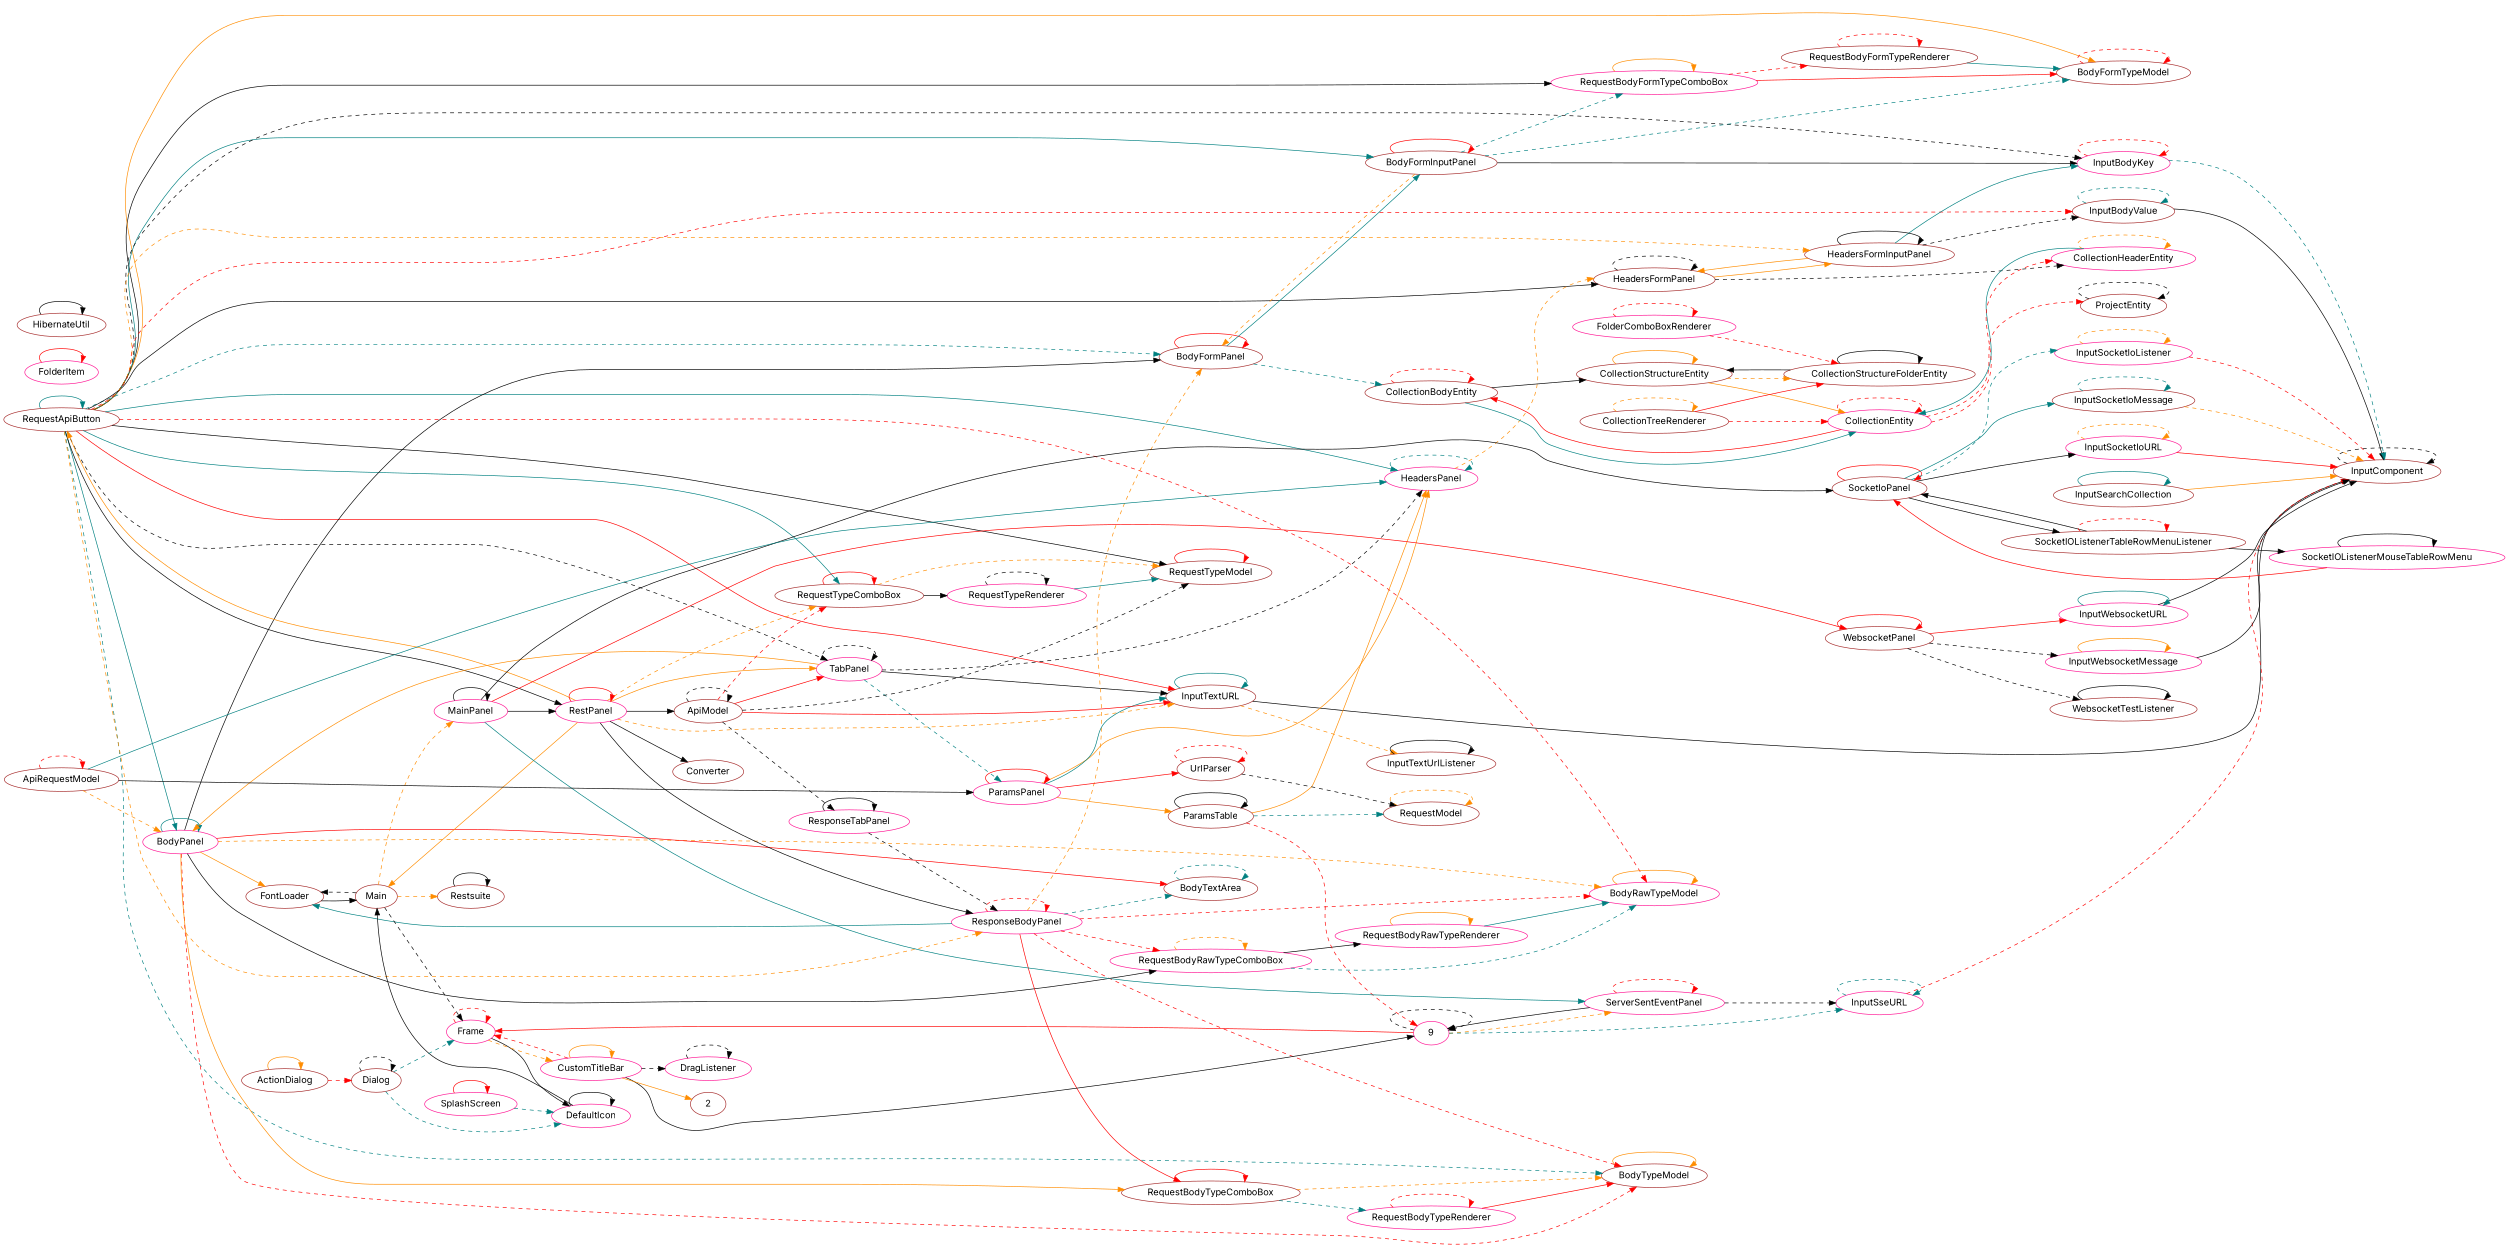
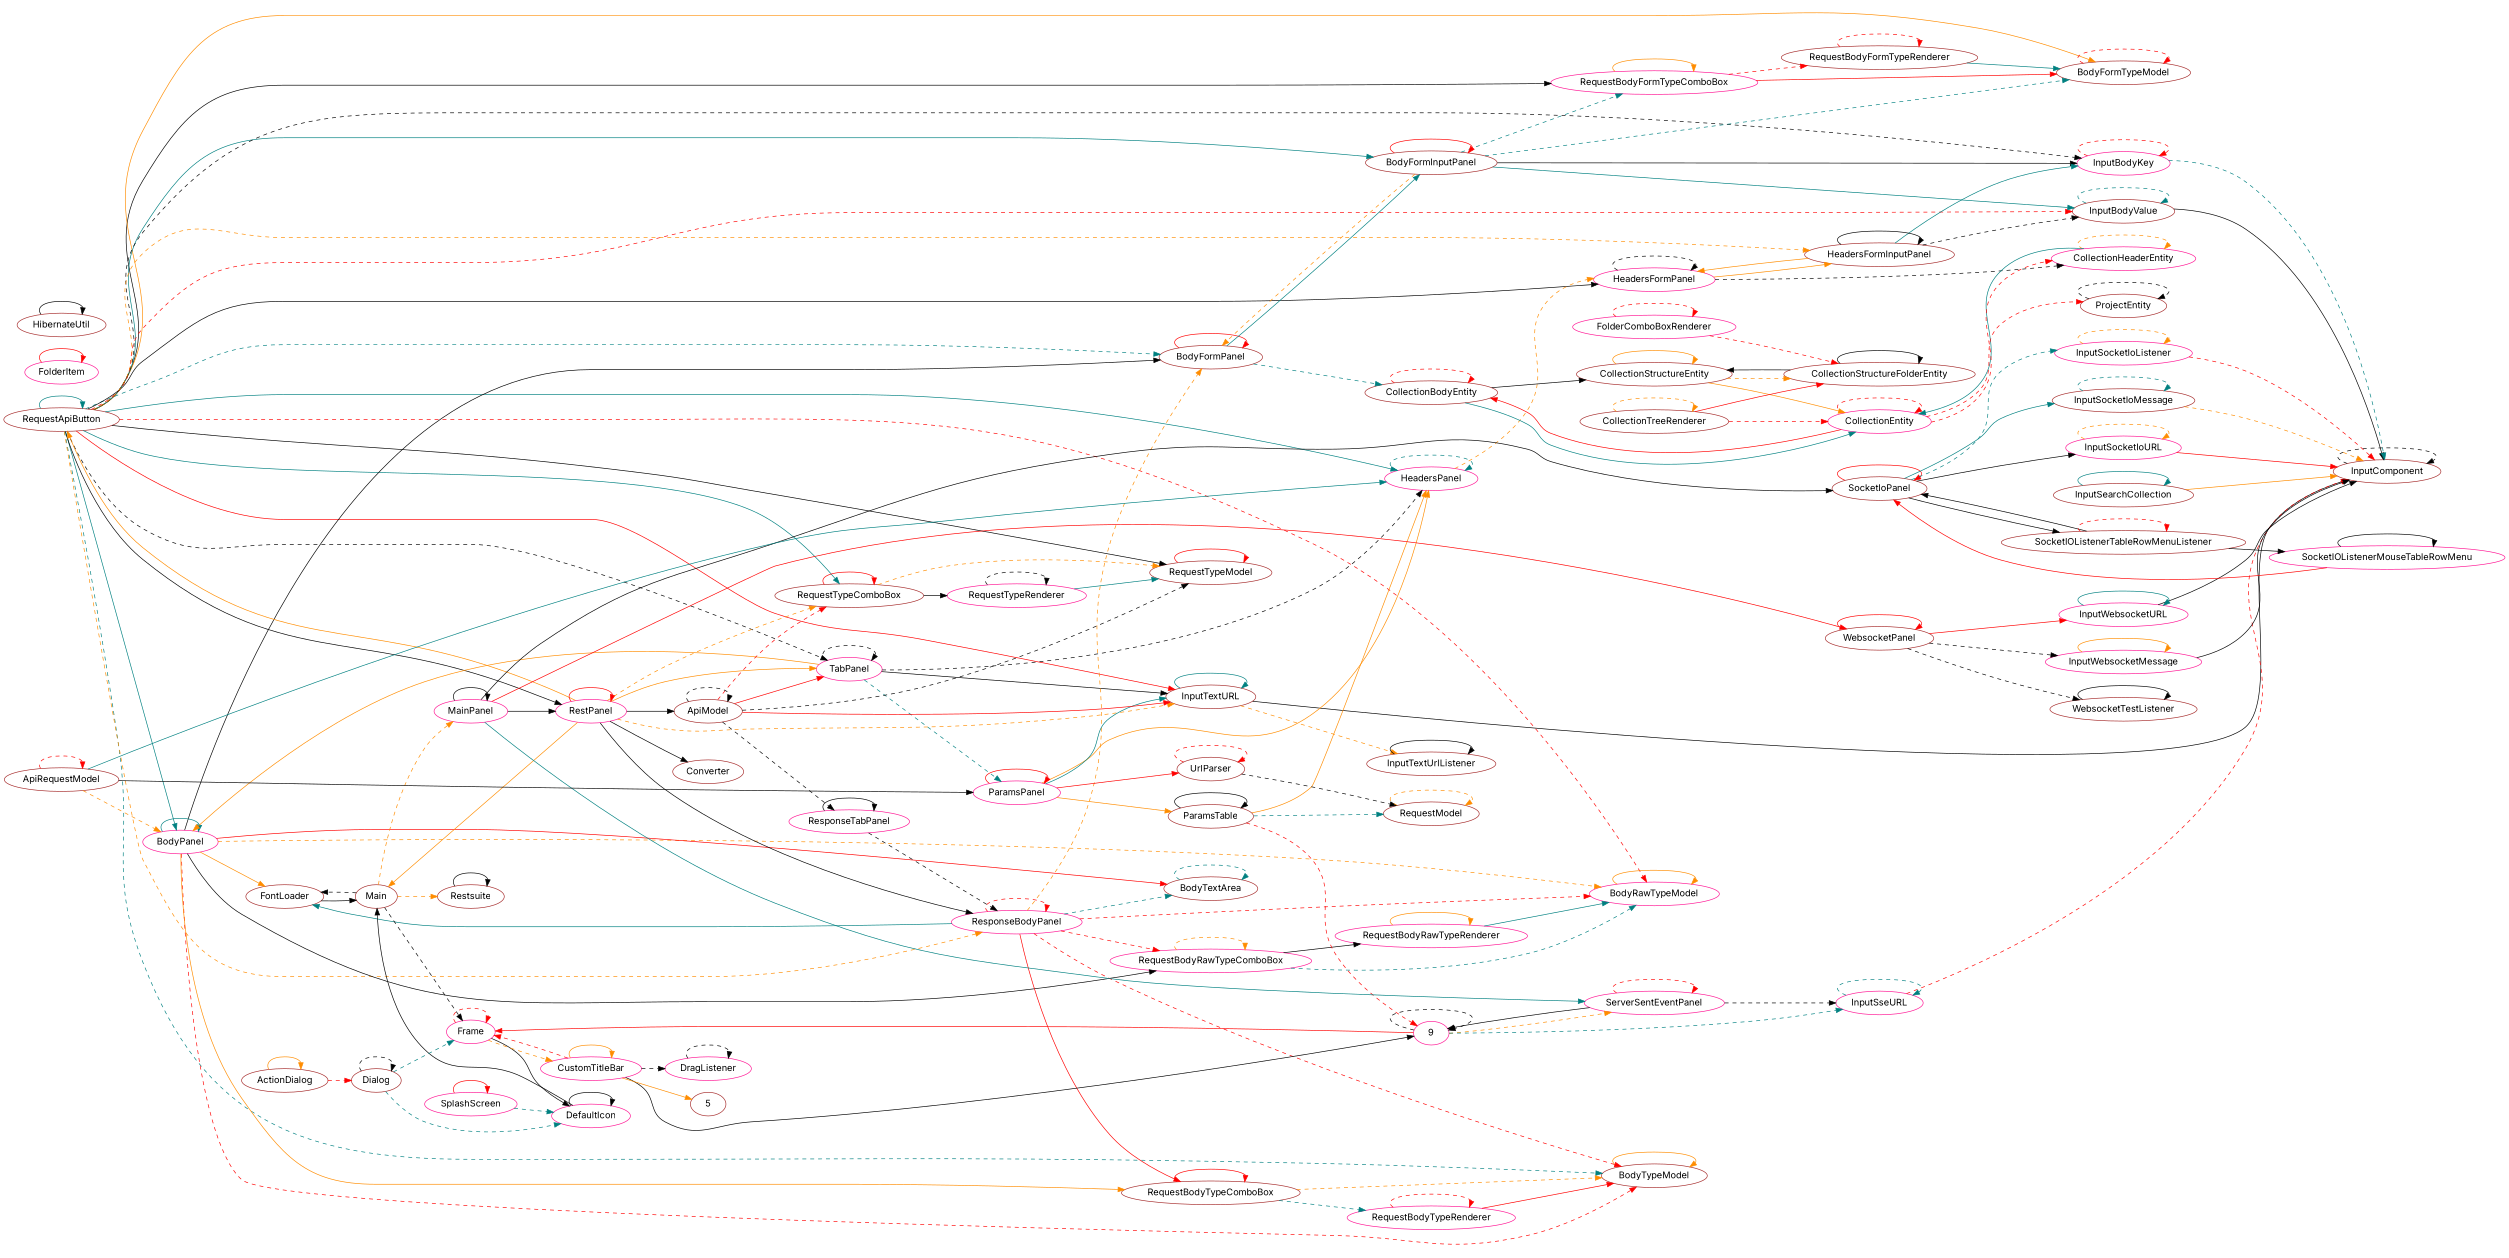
edge "BodyFormInputPanel" -> "InputBodyValue": added
node "HeadersFormPanel": color brown -> deeppink
node "2": label "2" -> "5"
